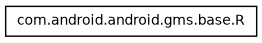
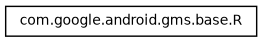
node "com.android.android.gms.base.R": label "com.android.android.gms.base.R" -> "com.google.android.gms.base.R"
